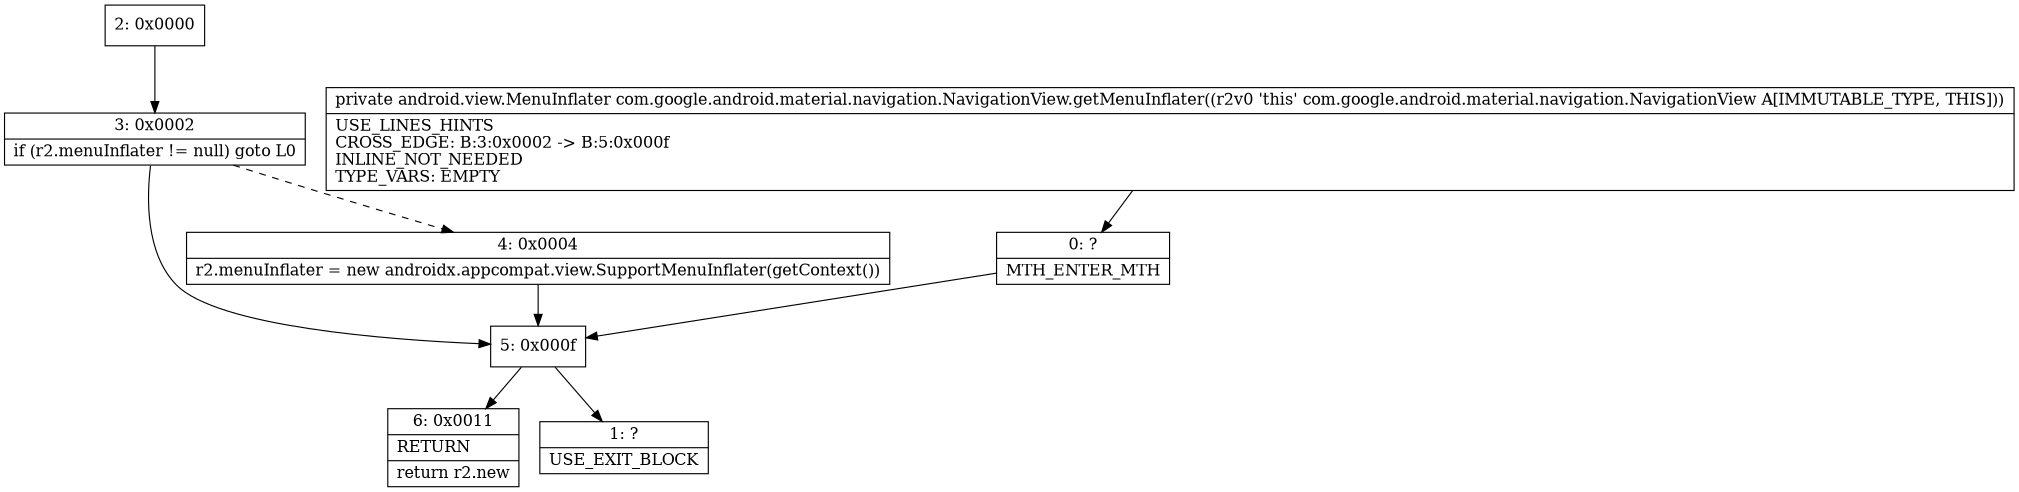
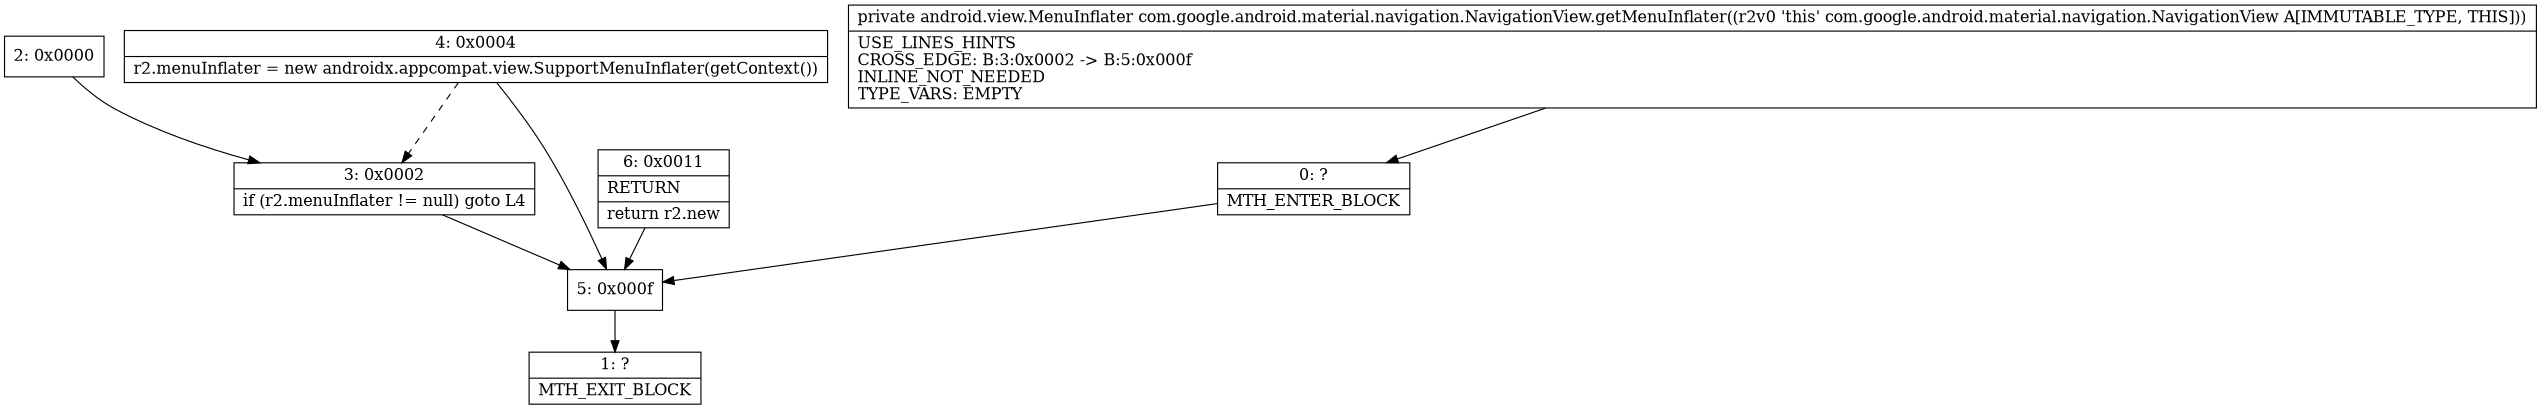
node "3: 0x0002": text "if (r2.menuInflater != null) goto L0" -> "if (r2.menuInflater != null) goto L4"
edge "3: 0x0002" -> "4: 0x0004": reversed
node "0: ?": text "MTH_ENTER_MTH" -> "MTH_ENTER_BLOCK"
edge "5: 0x000f" -> "6: 0x0011": reversed
node "1: ?": text "USE_EXIT_BLOCK" -> "MTH_EXIT_BLOCK"
